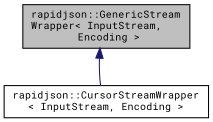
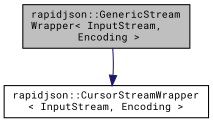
edge "rapidjson::CursorStreamWrapper < InputStream, Encoding >" -> "rapidjson::GenericStream Wrapper< InputStream, Encoding >": reversed
